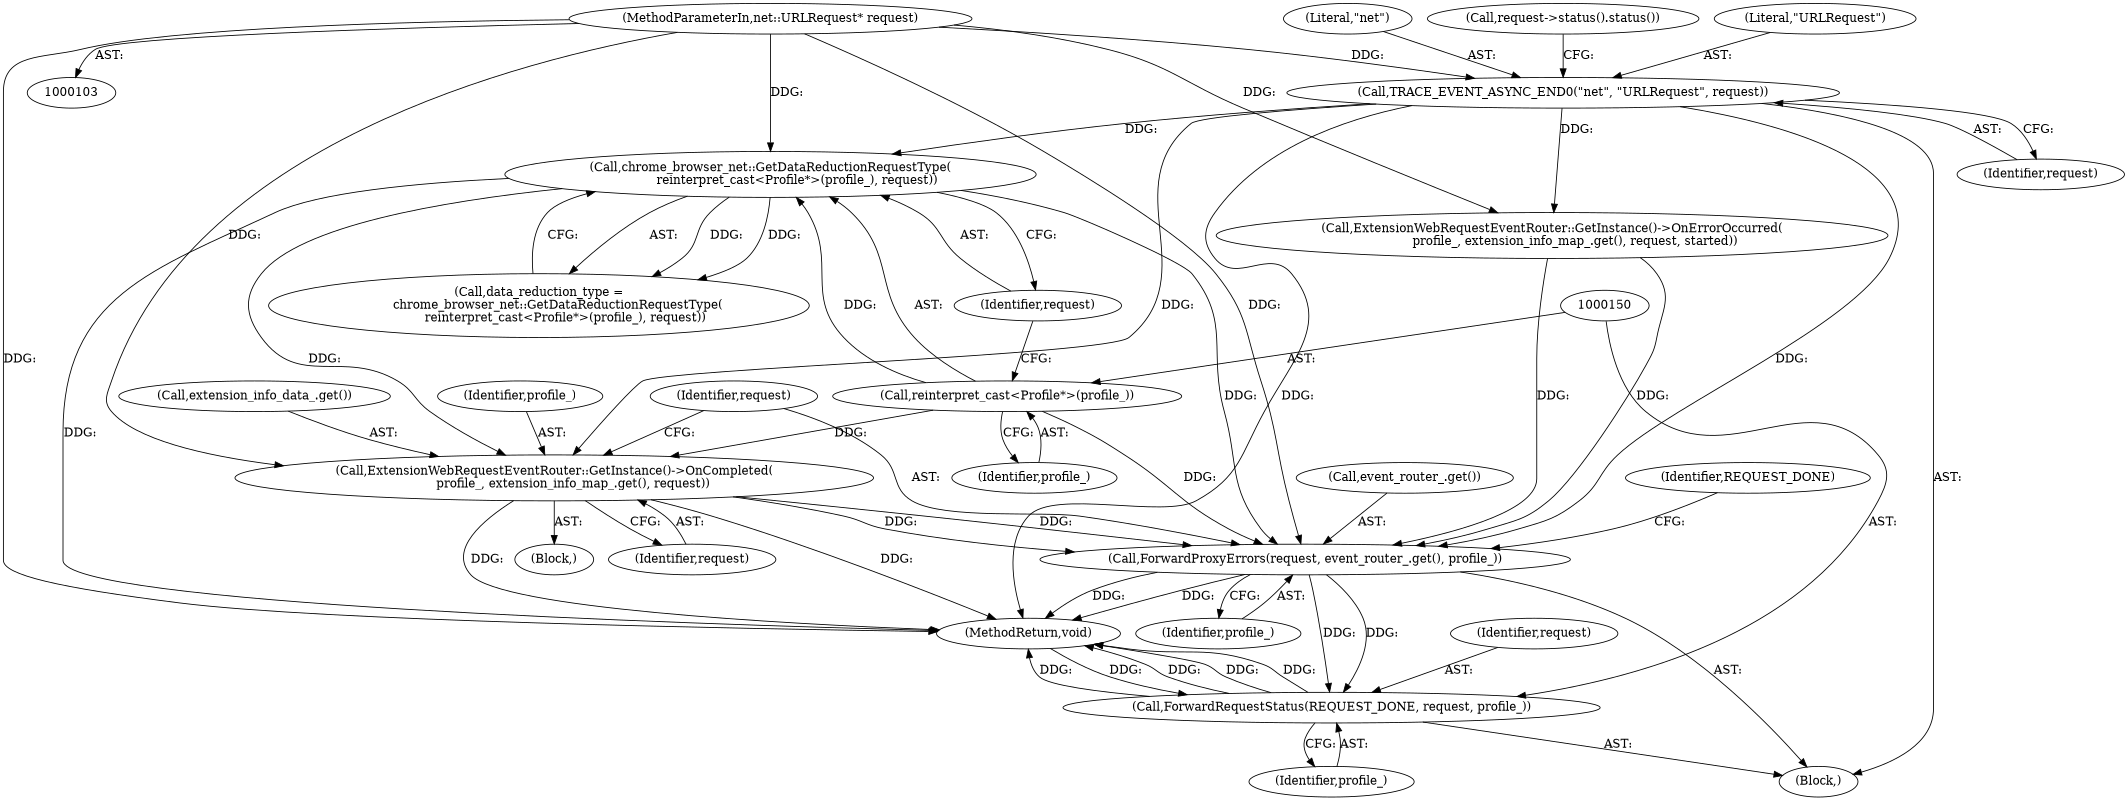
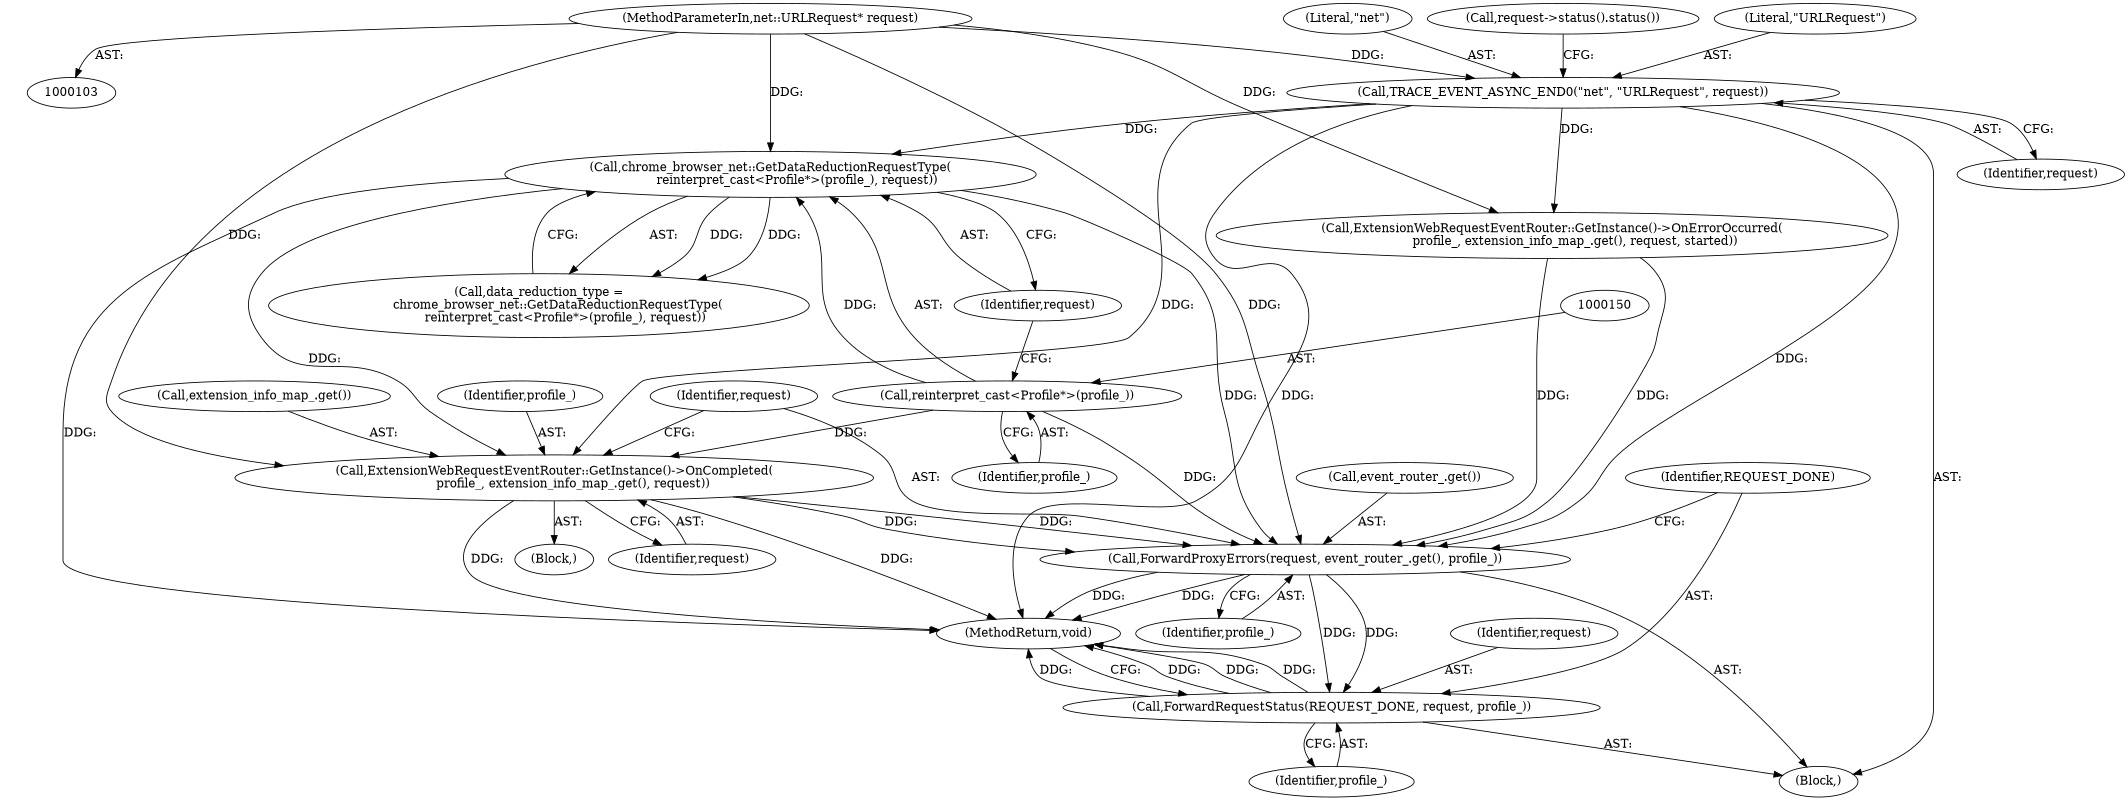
node "(Call,extension_info_data_.get())": label "(Call,extension_info_data_.get())" -> "(Call,extension_info_map_.get())"
edge "(MethodParameterIn,net::URLRequest* request)" -> "(MethodReturn,void)": removed, label "DDG:"
edge "1000150" -> "(Call,ForwardRequestStatus(REQUEST_DONE, request, profile_))": now "(Identifier,REQUEST_DONE)" -> "(Call,ForwardRequestStatus(REQUEST_DONE, request, profile_))"
edge "(MethodReturn,void)" -> "(Call,ForwardRequestStatus(REQUEST_DONE, request, profile_))": label "DDG: " -> "CFG: "
